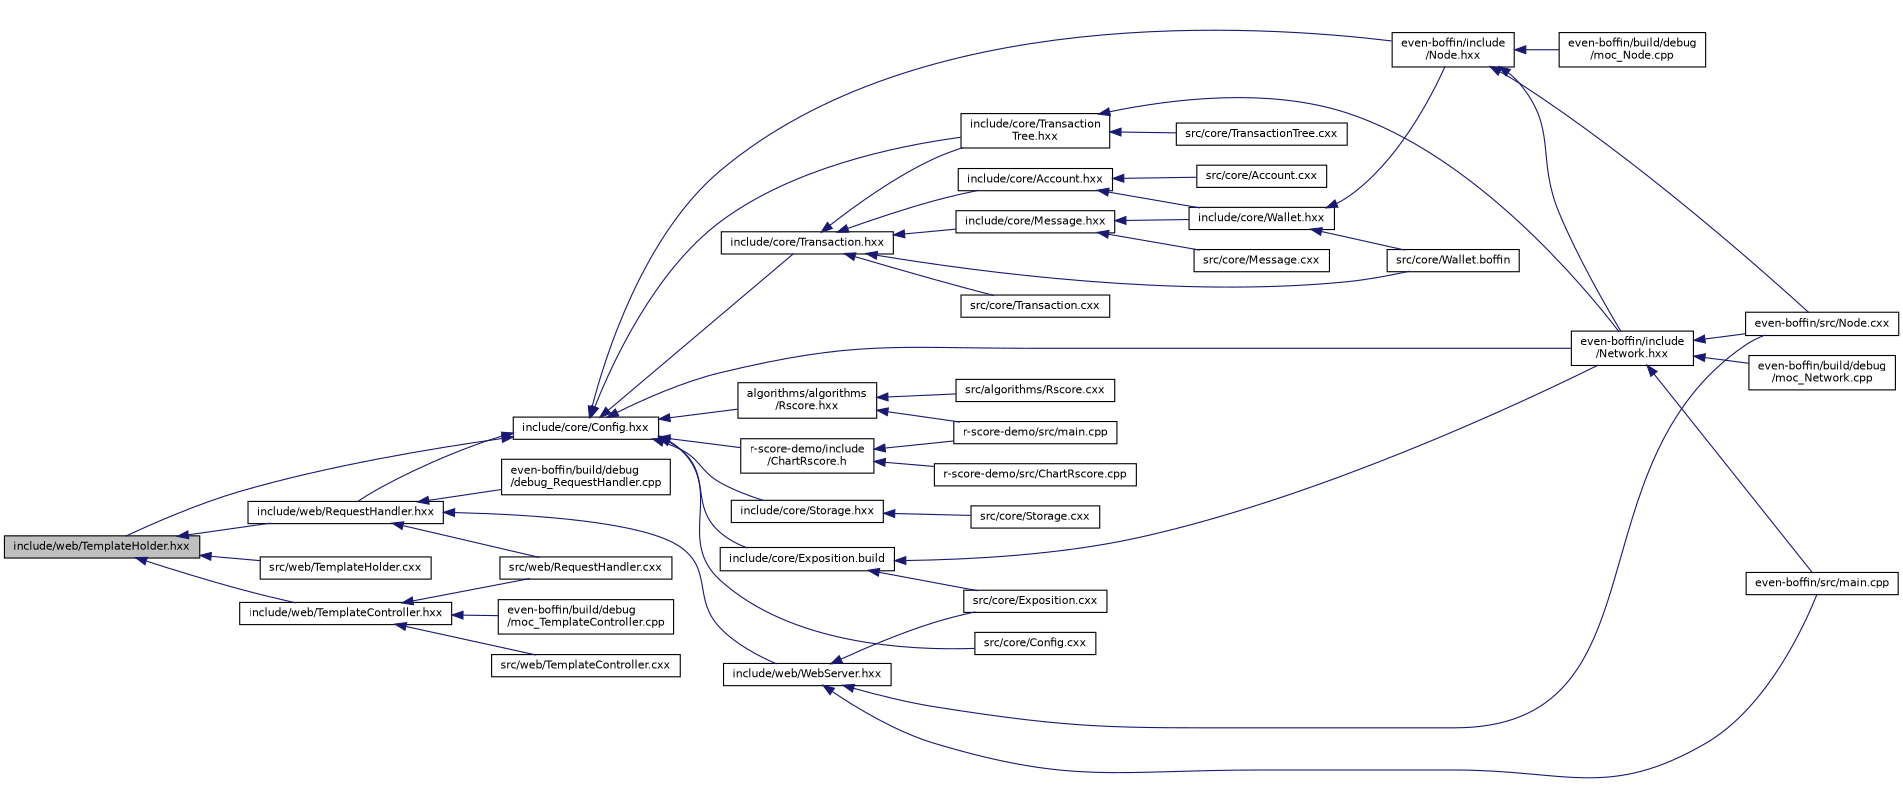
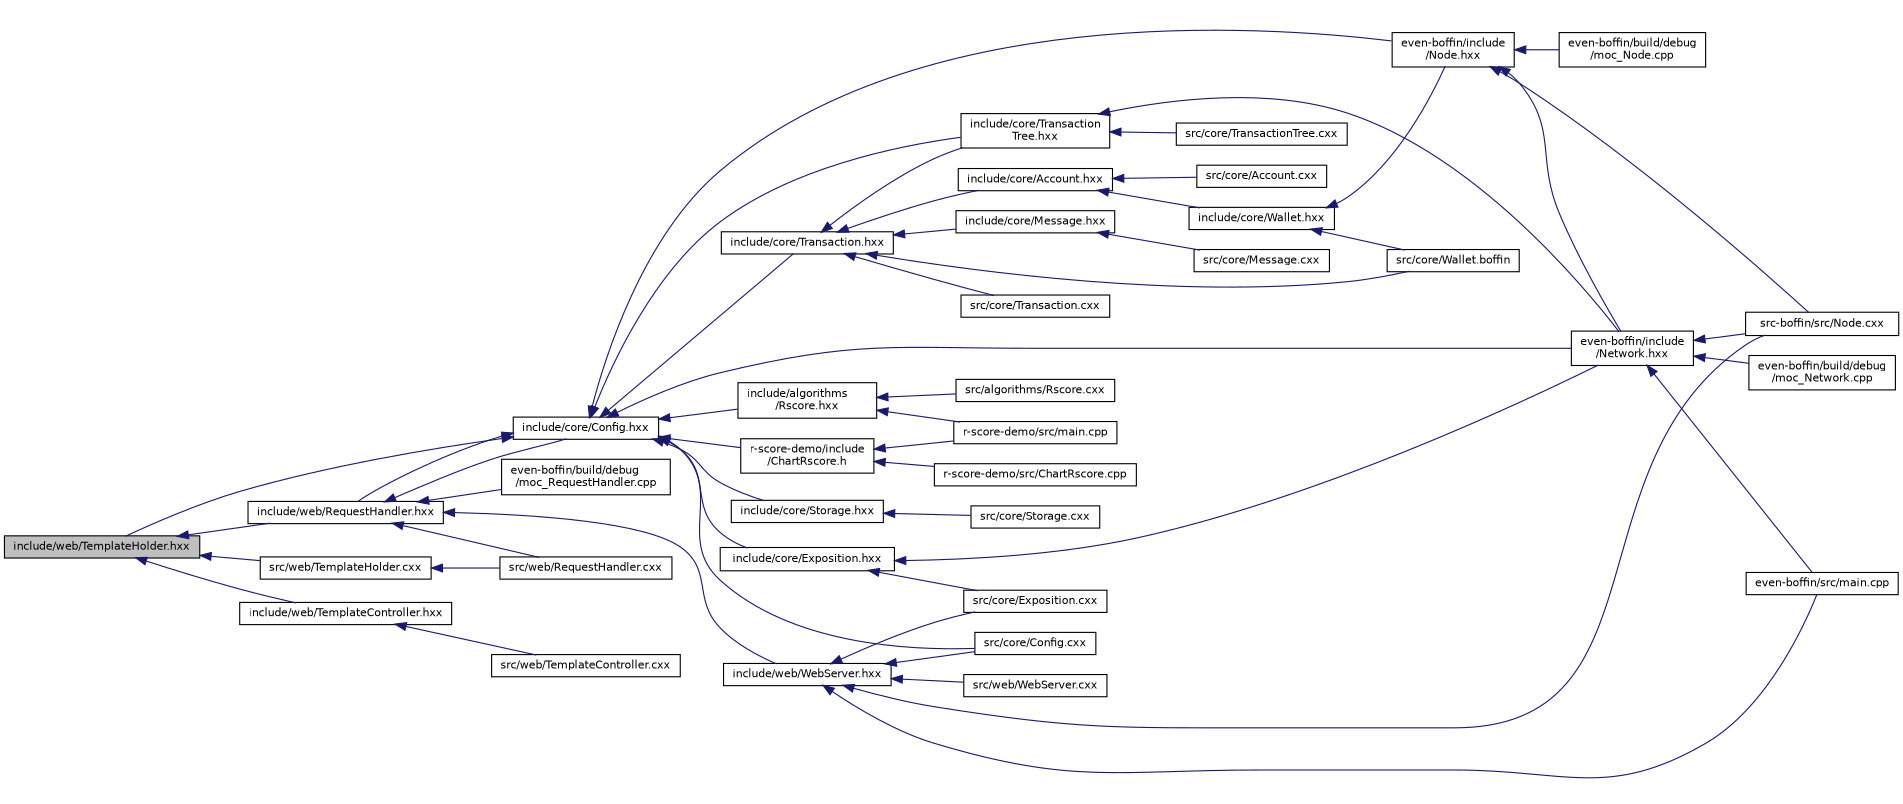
edge "include/core/Wallet.hxx" -> "include/core/Message.hxx": removed
node "even-boffin/src/Node.cxx": label "even-boffin/src/Node.cxx" -> "src-boffin/src/Node.cxx"
node "algorithms/algorithms /Rscore.hxx": label "algorithms/algorithms /Rscore.hxx" -> "include/algorithms /Rscore.hxx"
edge "include/core/Config.hxx" -> "include/web/RequestHandler.hxx": added
node "even-boffin/build/debug /debug_RequestHandler.cpp": label "even-boffin/build/debug /debug_RequestHandler.cpp" -> "even-boffin/build/debug /moc_RequestHandler.cpp"
node "include/core/Exposition.build": label "include/core/Exposition.build" -> "include/core/Exposition.hxx"
edge "src/web/RequestHandler.cxx" -> "include/web/TemplateController.hxx": now "src/web/RequestHandler.cxx" -> "src/web/TemplateHolder.cxx"
node "even-boffin/build/debug /moc_TemplateController.cpp": removed
edge "src/core/Config.cxx" -> "include/web/WebServer.hxx": added
node "src/web/WebServer.cxx": added
